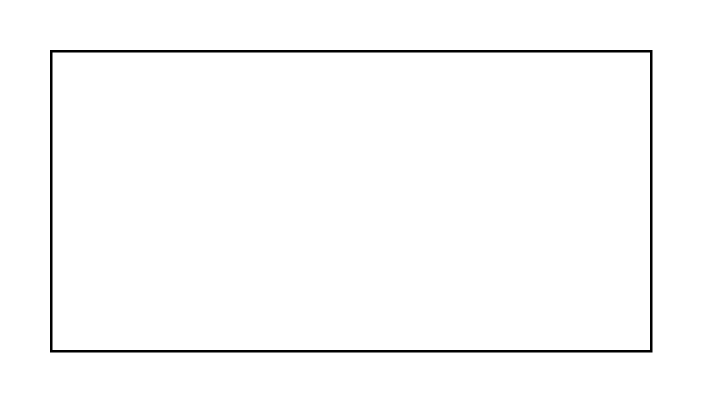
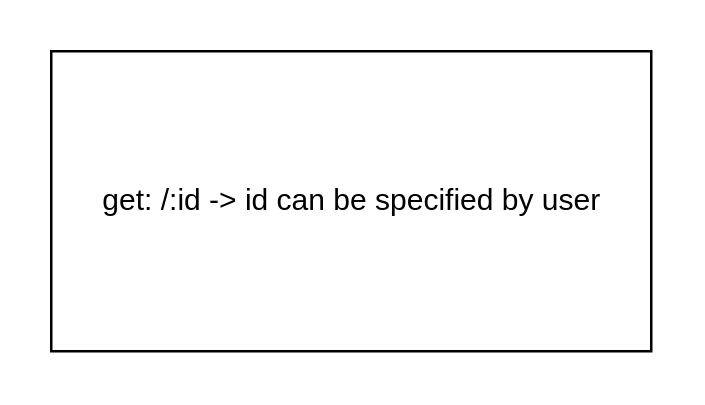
node "get: /:id -> id can be specified by user": added
